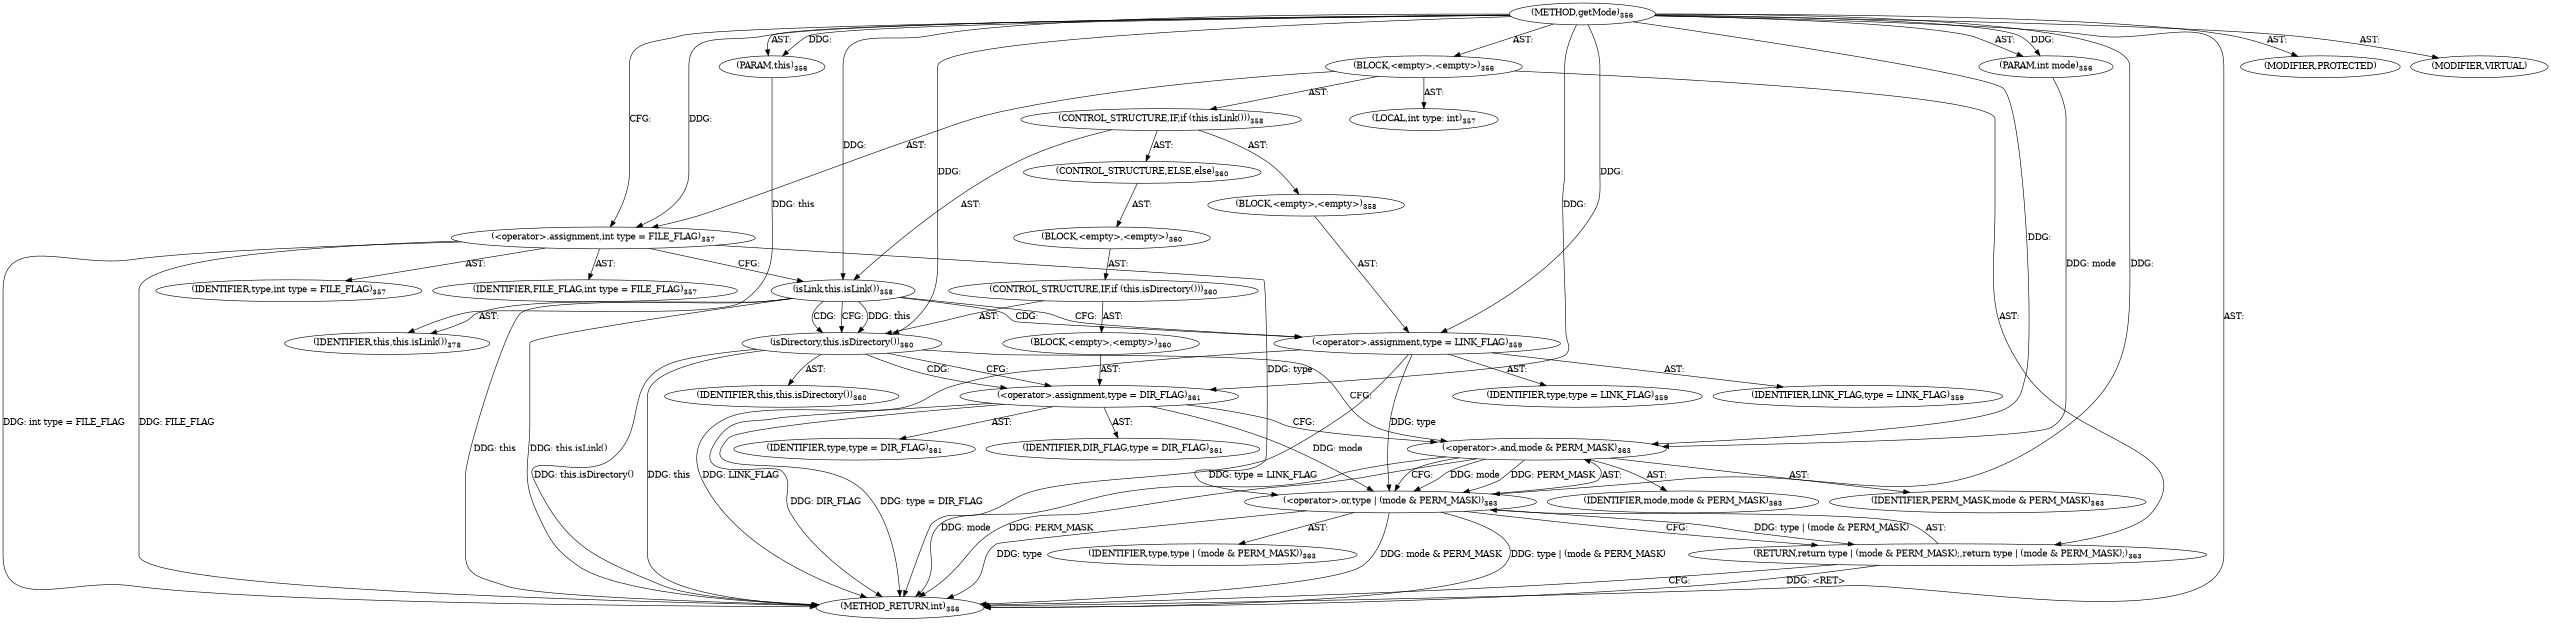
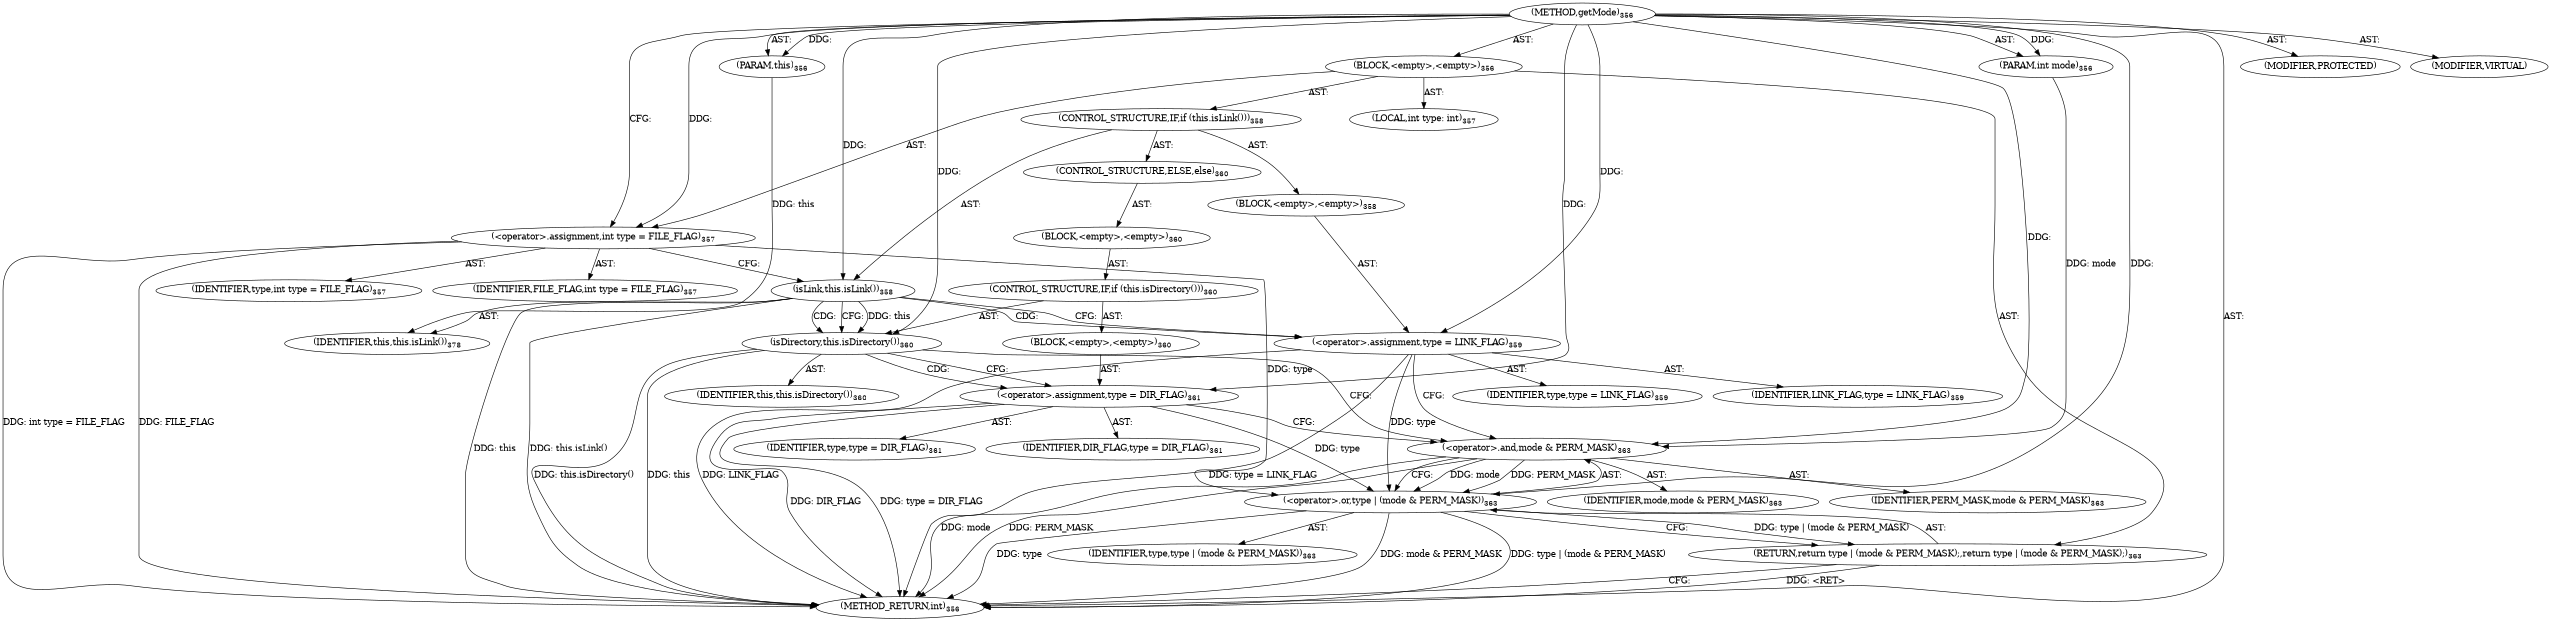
edge "(<operator>.assignment,type = LINK_FLAG)" -> "(<operator>.and,mode & PERM_MASK)": added, label "CFG:"
edge "(<operator>.assignment,type = DIR_FLAG)" -> "(<operator>.or,type | (mode & PERM_MASK))": label "DDG: mode" -> "DDG: type"
